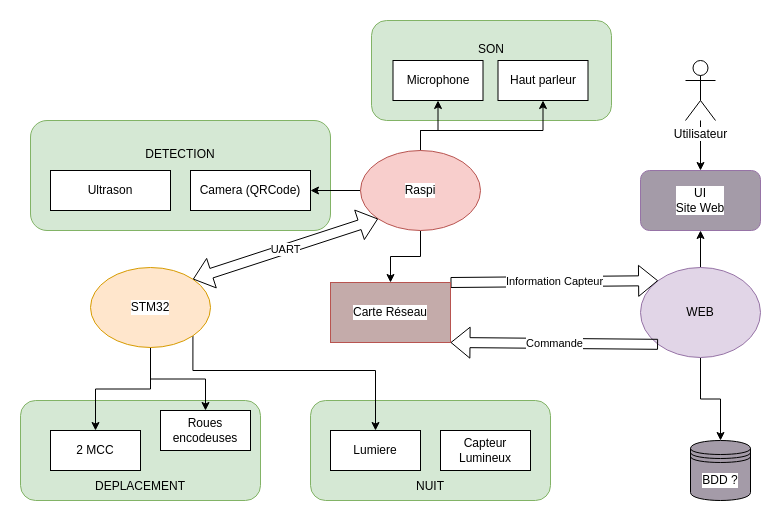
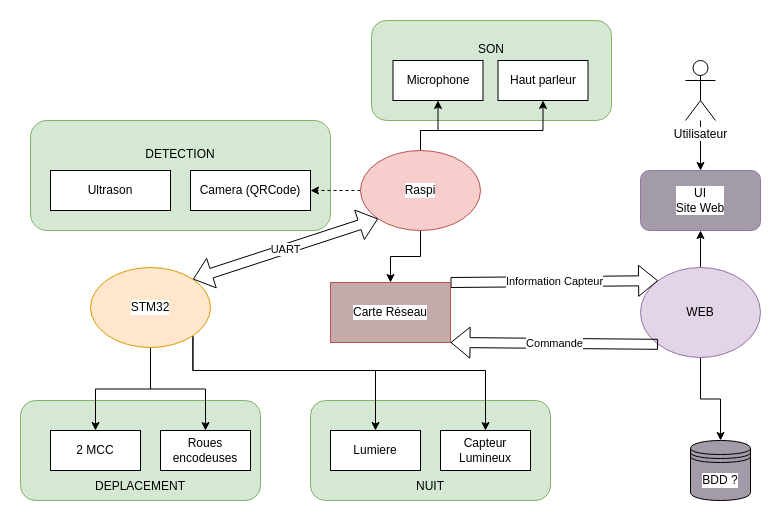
edge "Raspi" -> "Camera (QRCode)": style solid -> dashed
edge "STM32" -> "Capteur Lumineux": added
node "Roues encodeuses": moved (206, 431) -> (206, 451)
